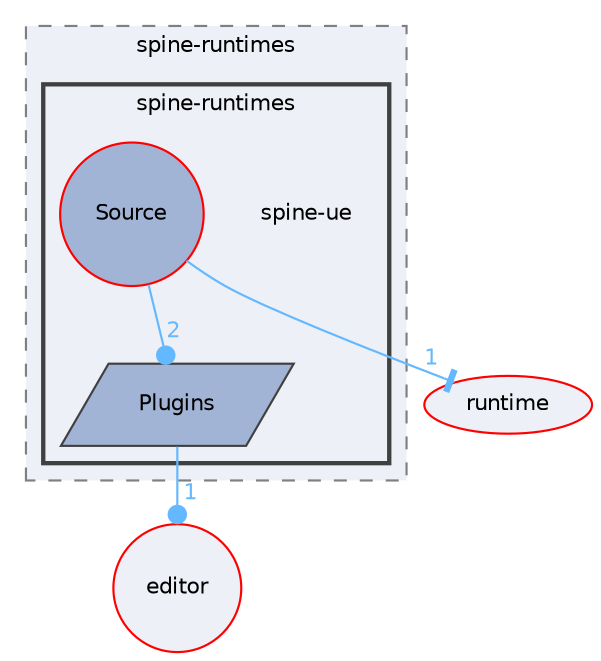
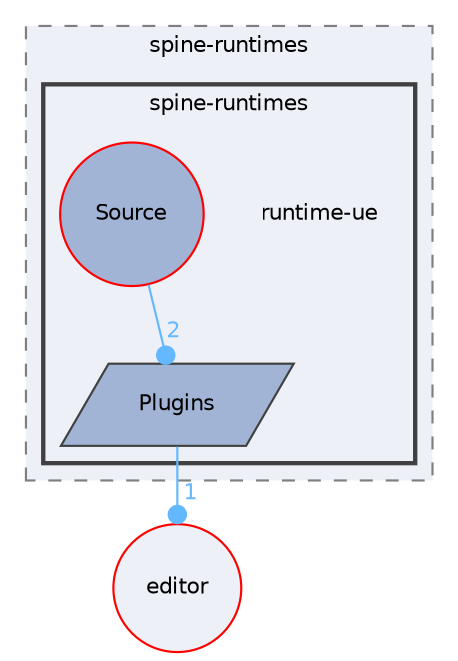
node "spine-ue": label "spine-ue" -> "runtime-ue"
node "runtime": removed
